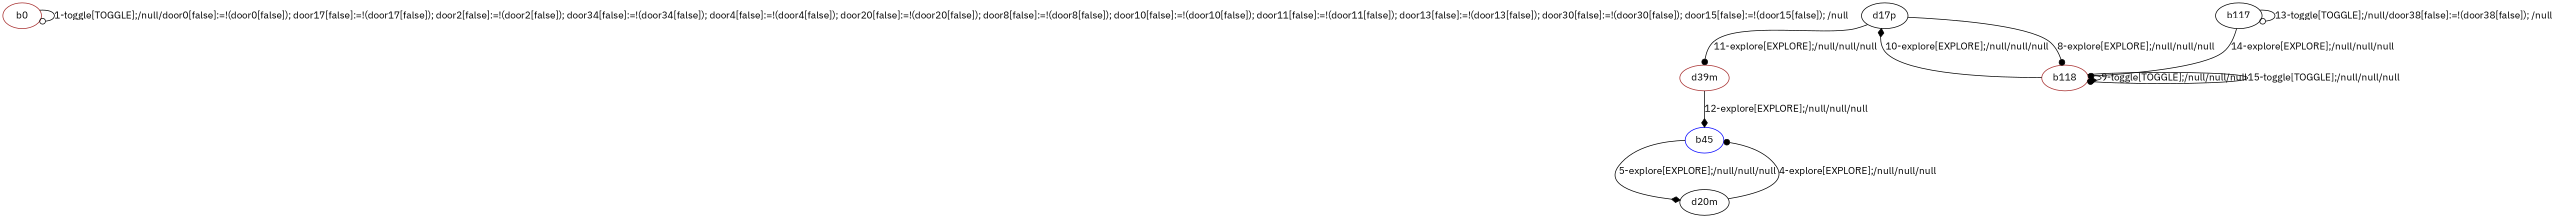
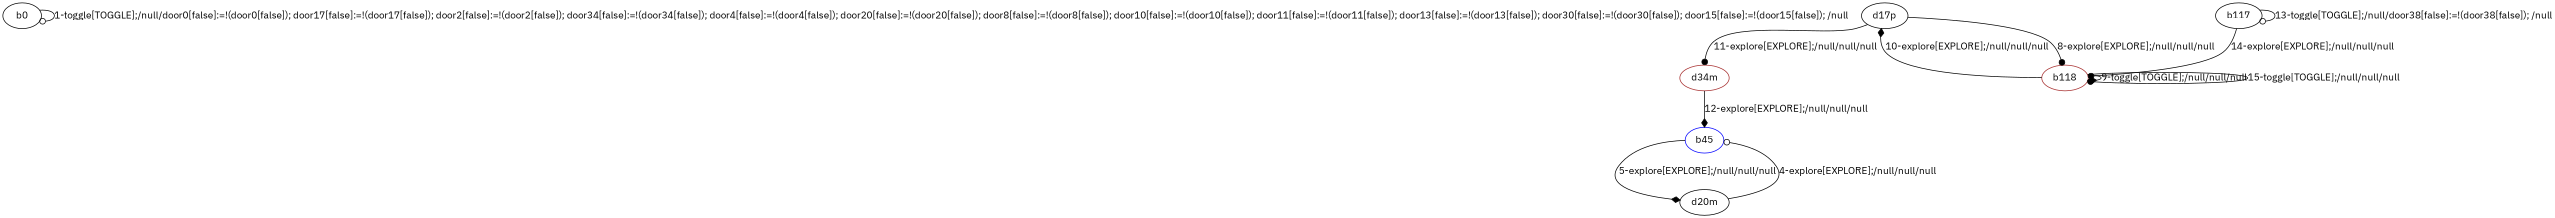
node "b0": color brown -> black
node "d39m": label "d39m" -> "d34m"
edge "d20m" -> "b45": arrowhead dot -> odot
